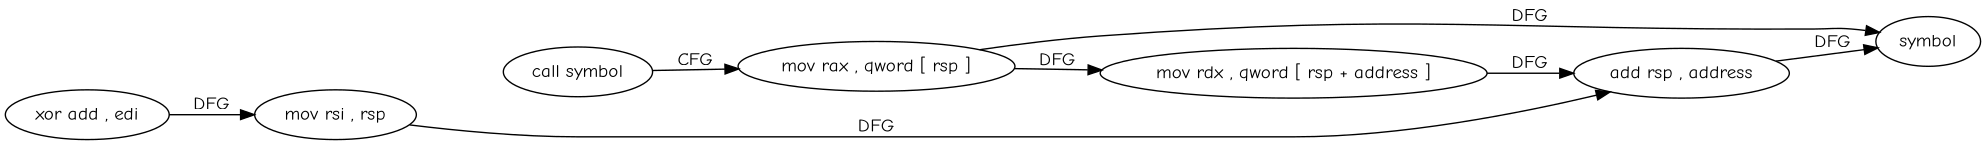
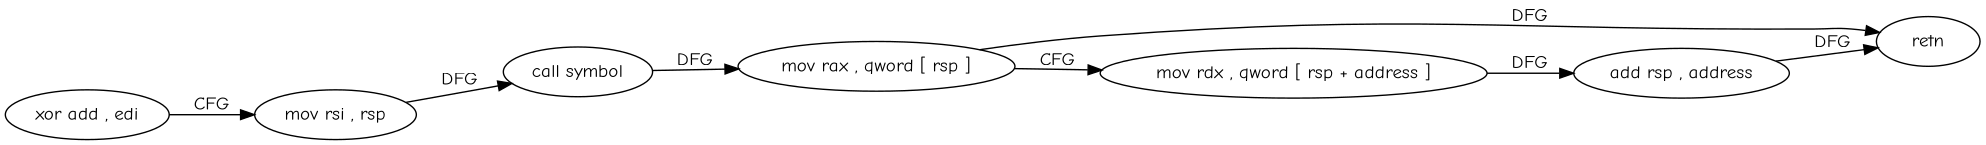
node "symbol": label "symbol" -> "retn"
edge "call symbol" -> "mov rax , qword [ rsp ]": label "CFG" -> "DFG"
edge "mov rax , qword [ rsp ]" -> "mov rdx , qword [ rsp + address ]": label "DFG" -> "CFG"
edge "xor add , edi" -> "mov rsi , rsp": label "DFG" -> "CFG"
edge "mov rsi , rsp" -> "add rsp , address": now "mov rsi , rsp" -> "call symbol"
